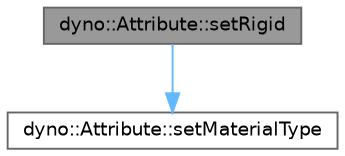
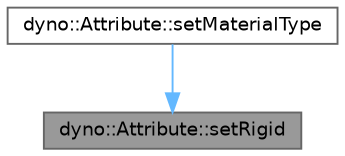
edge "dyno::Attribute::setRigid" -> "dyno::Attribute::setMaterialType": reversed
